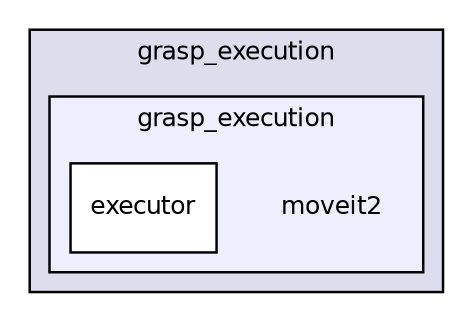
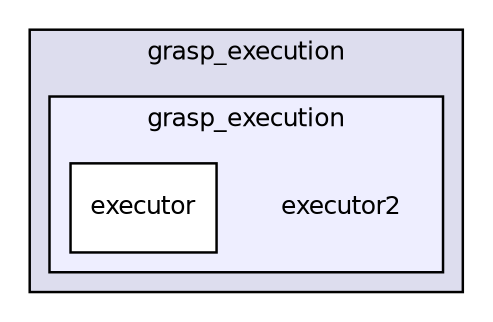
node "moveit2": label "moveit2" -> "executor2"
